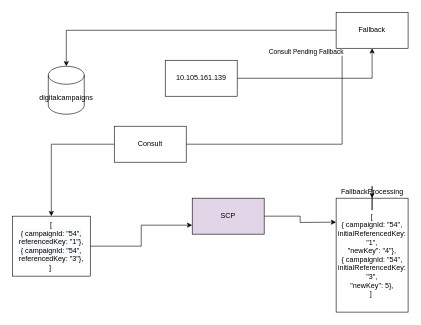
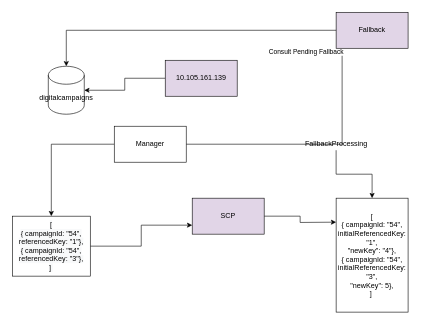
node "Fallback": fillcolor #ffffff -> #e1d5e7
edge "10.105.161.139" -> "Fallback": now "10.105.161.139" -> "digitalcampaigns"
node "10.105.161.139": fillcolor #ffffff -> #e1d5e7
node "Consult": label "Consult" -> "Manager"
node "FallbackProcessing": moved (372, 192) -> (336, 144)
